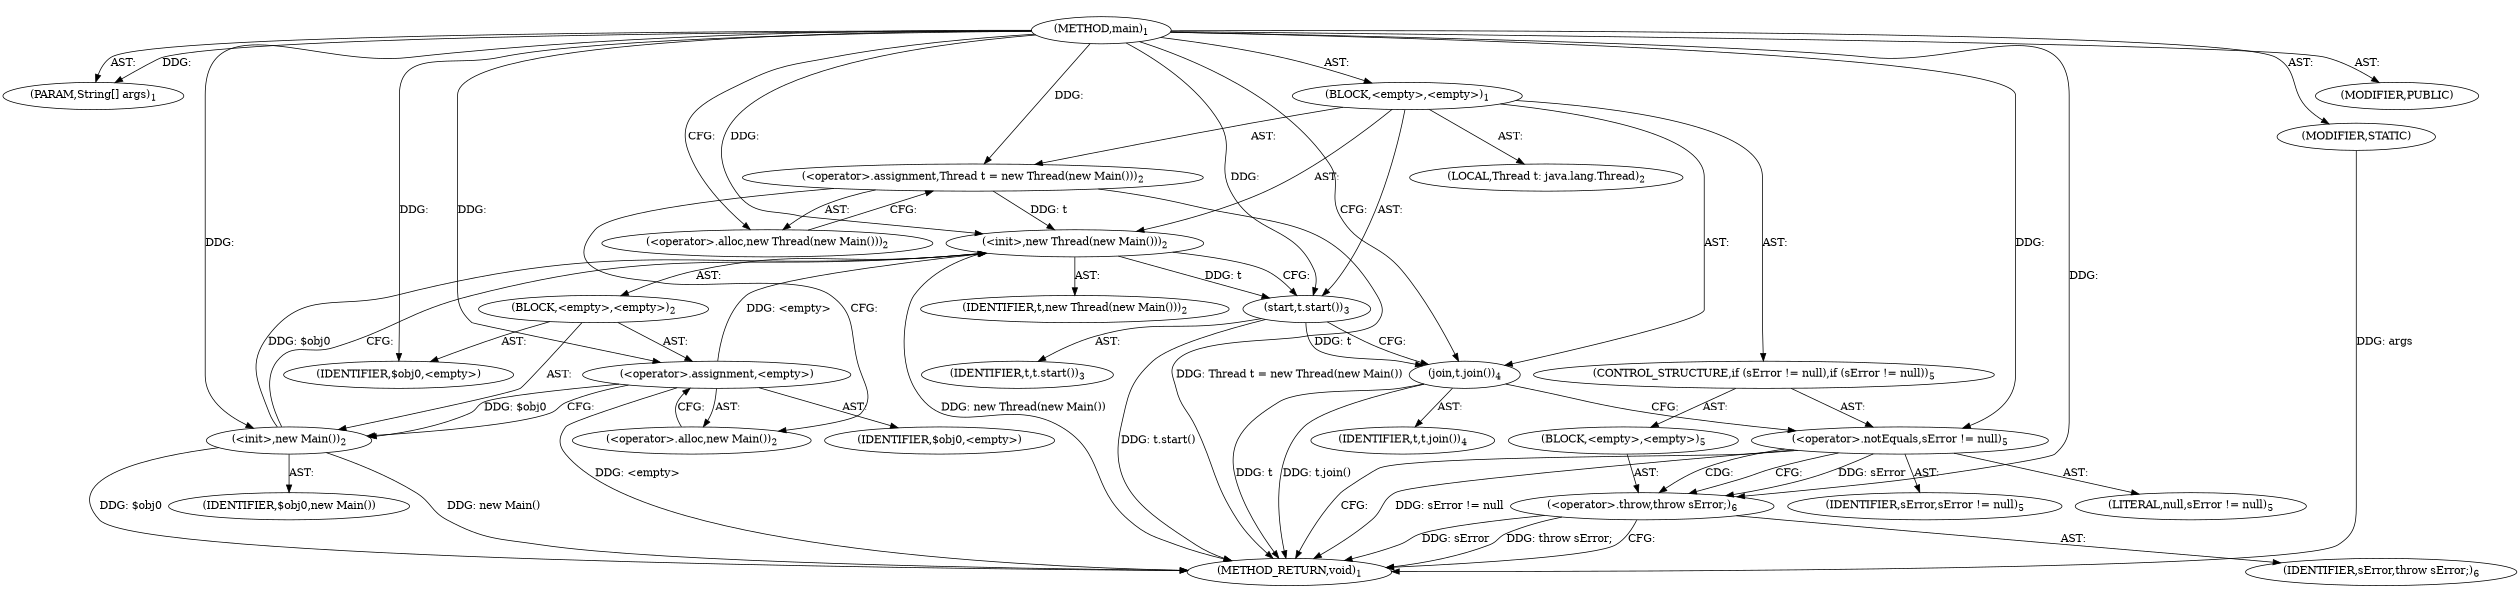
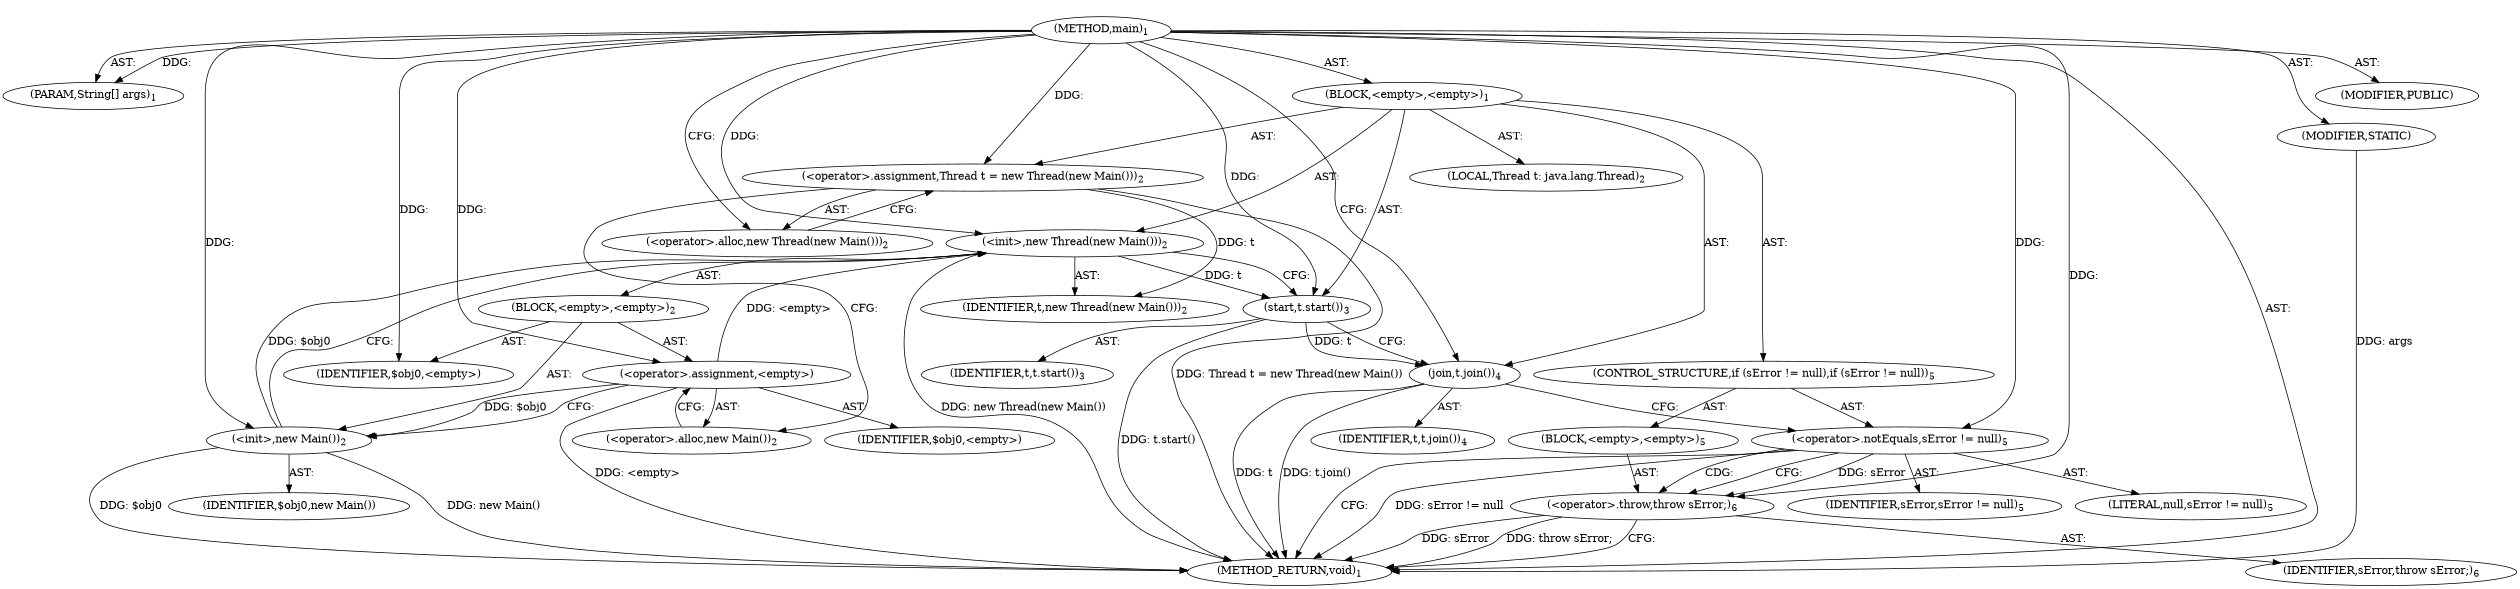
edge "(<operator>.assignment,Thread t = new Thread(new Main()))" -> "(<init>,new Thread(new Main()))": now "(<operator>.assignment,Thread t = new Thread(new Main()))" -> "(IDENTIFIER,t,new Thread(new Main()))"
edge "(METHOD,main)" -> "(METHOD_RETURN,void)": added, label "AST:"
